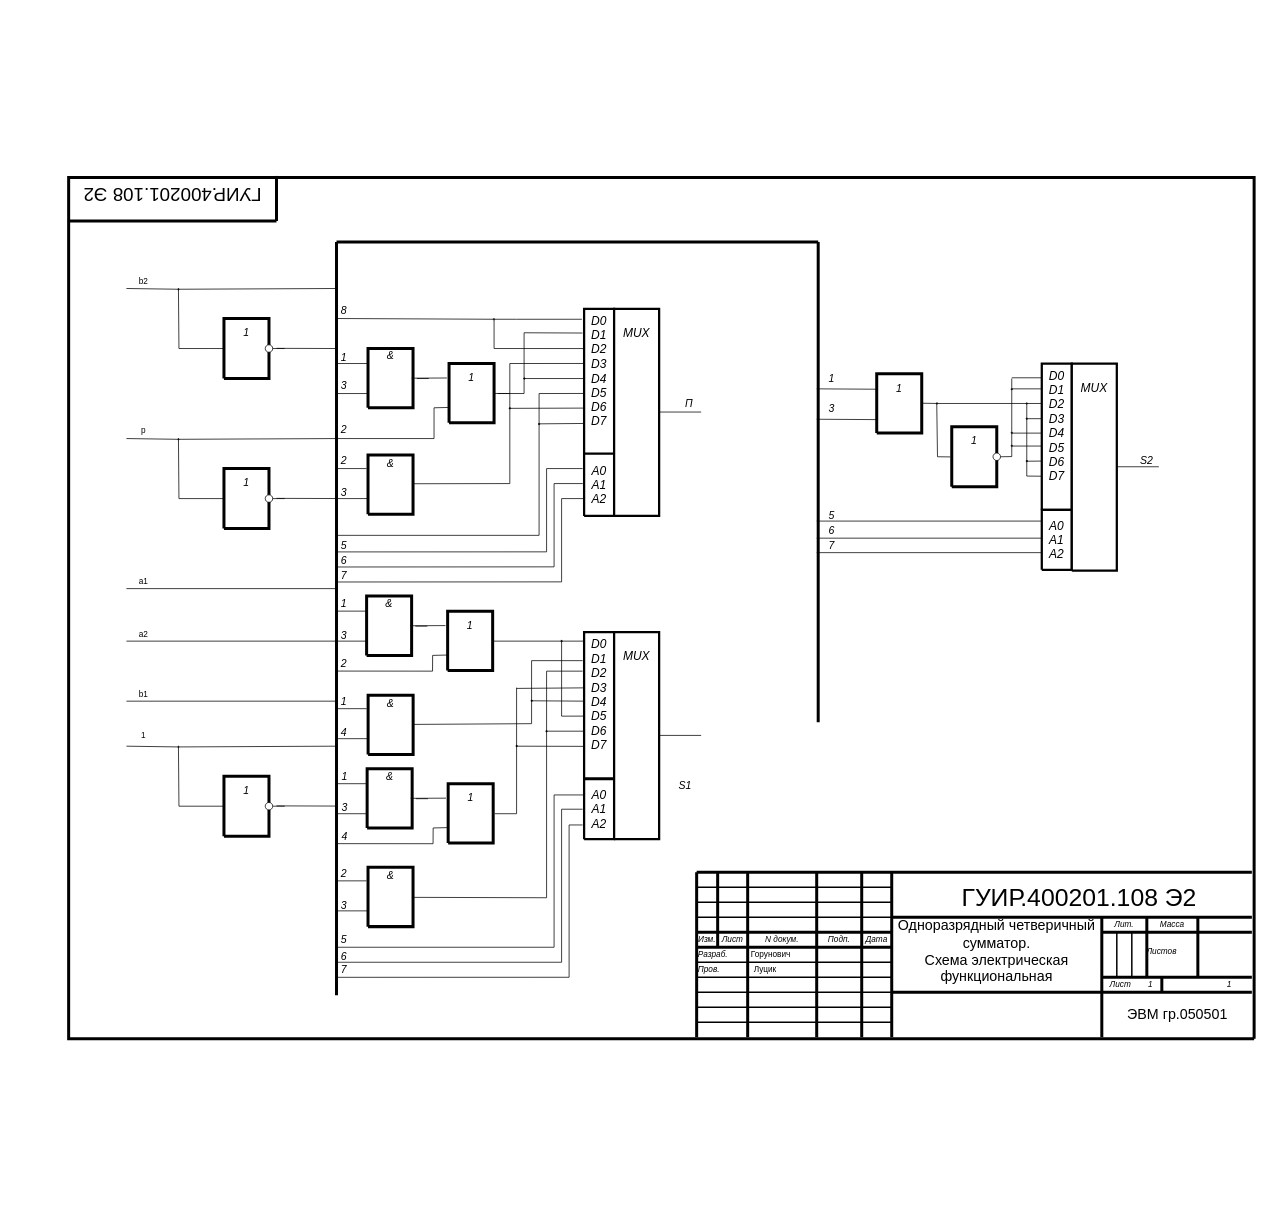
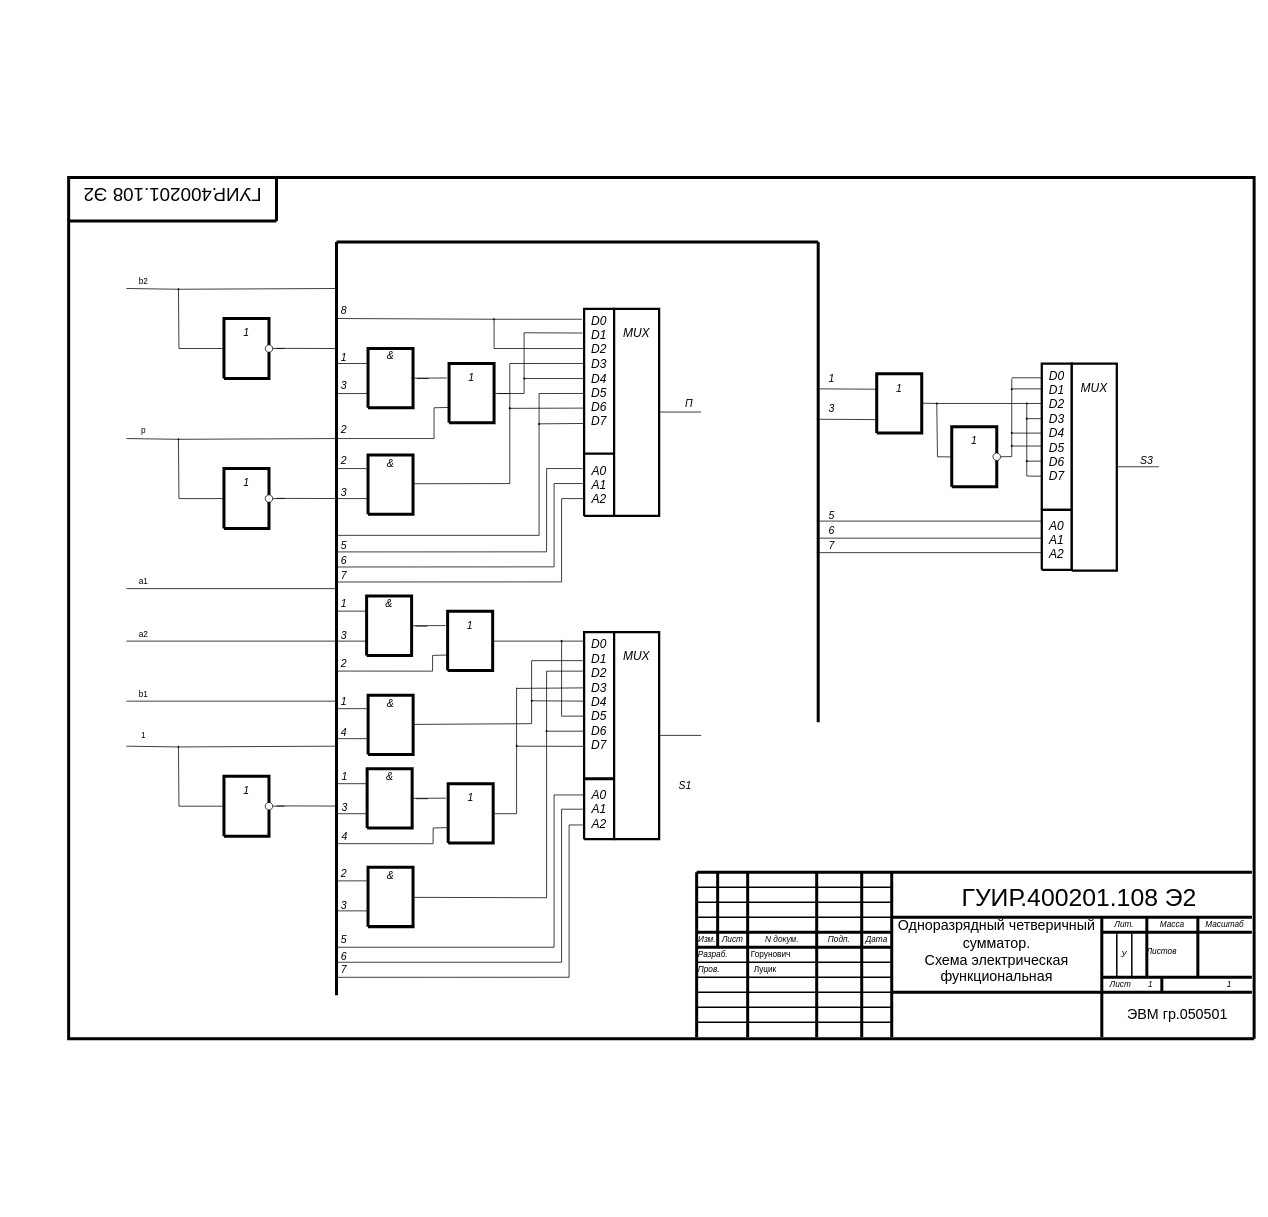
node "S2": label "S2" -> "S3"
node "Масштаб": added
node "У": added
